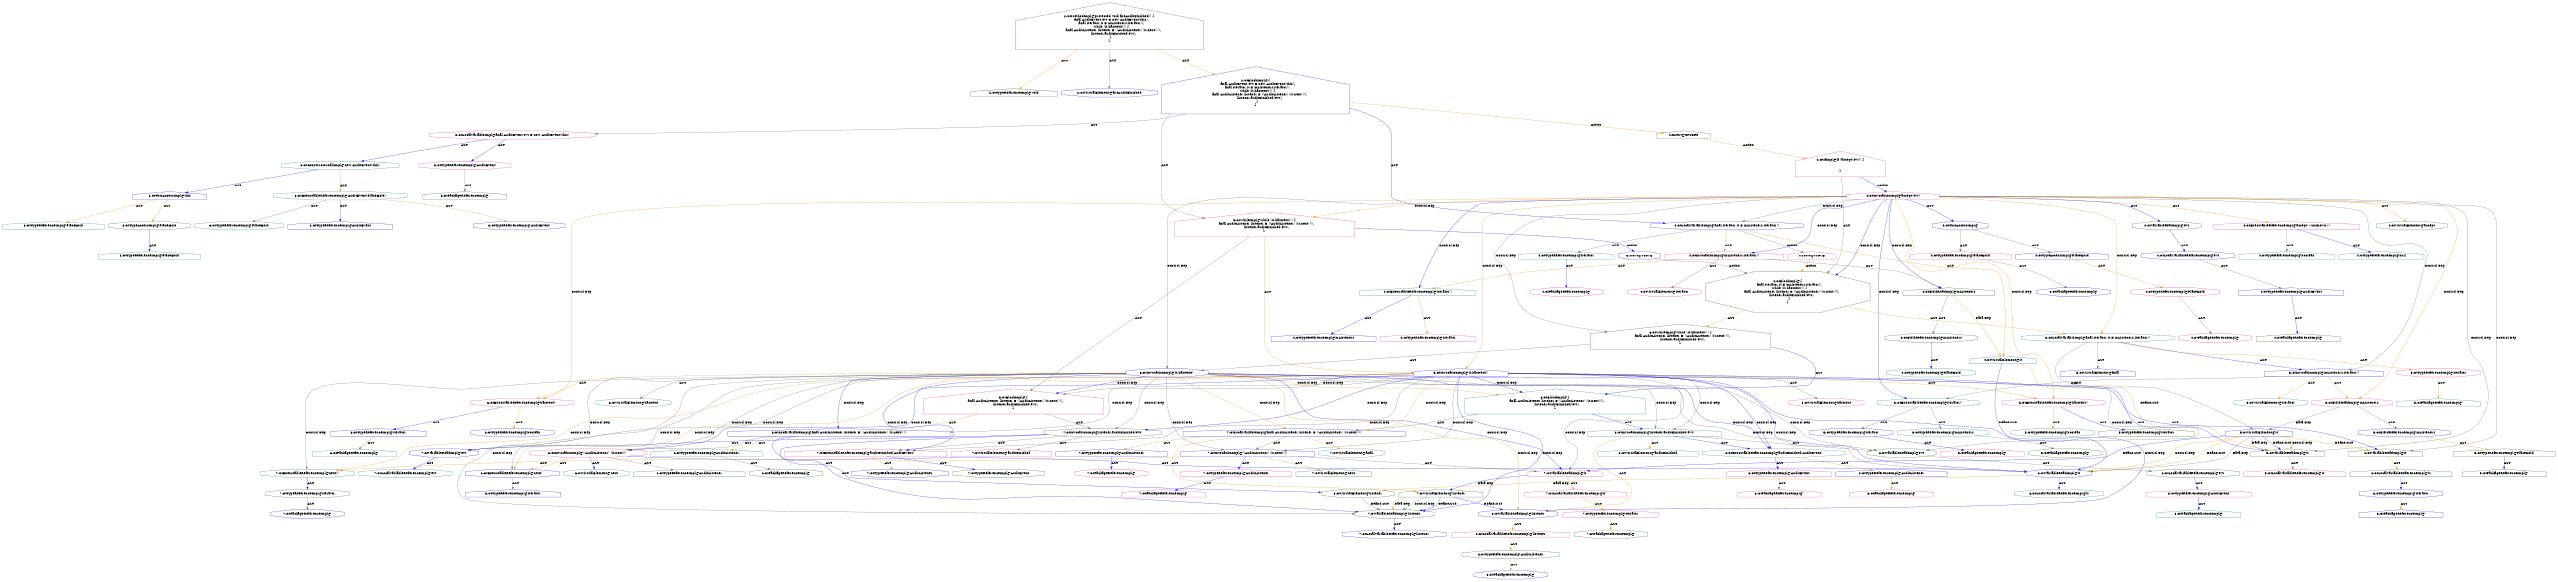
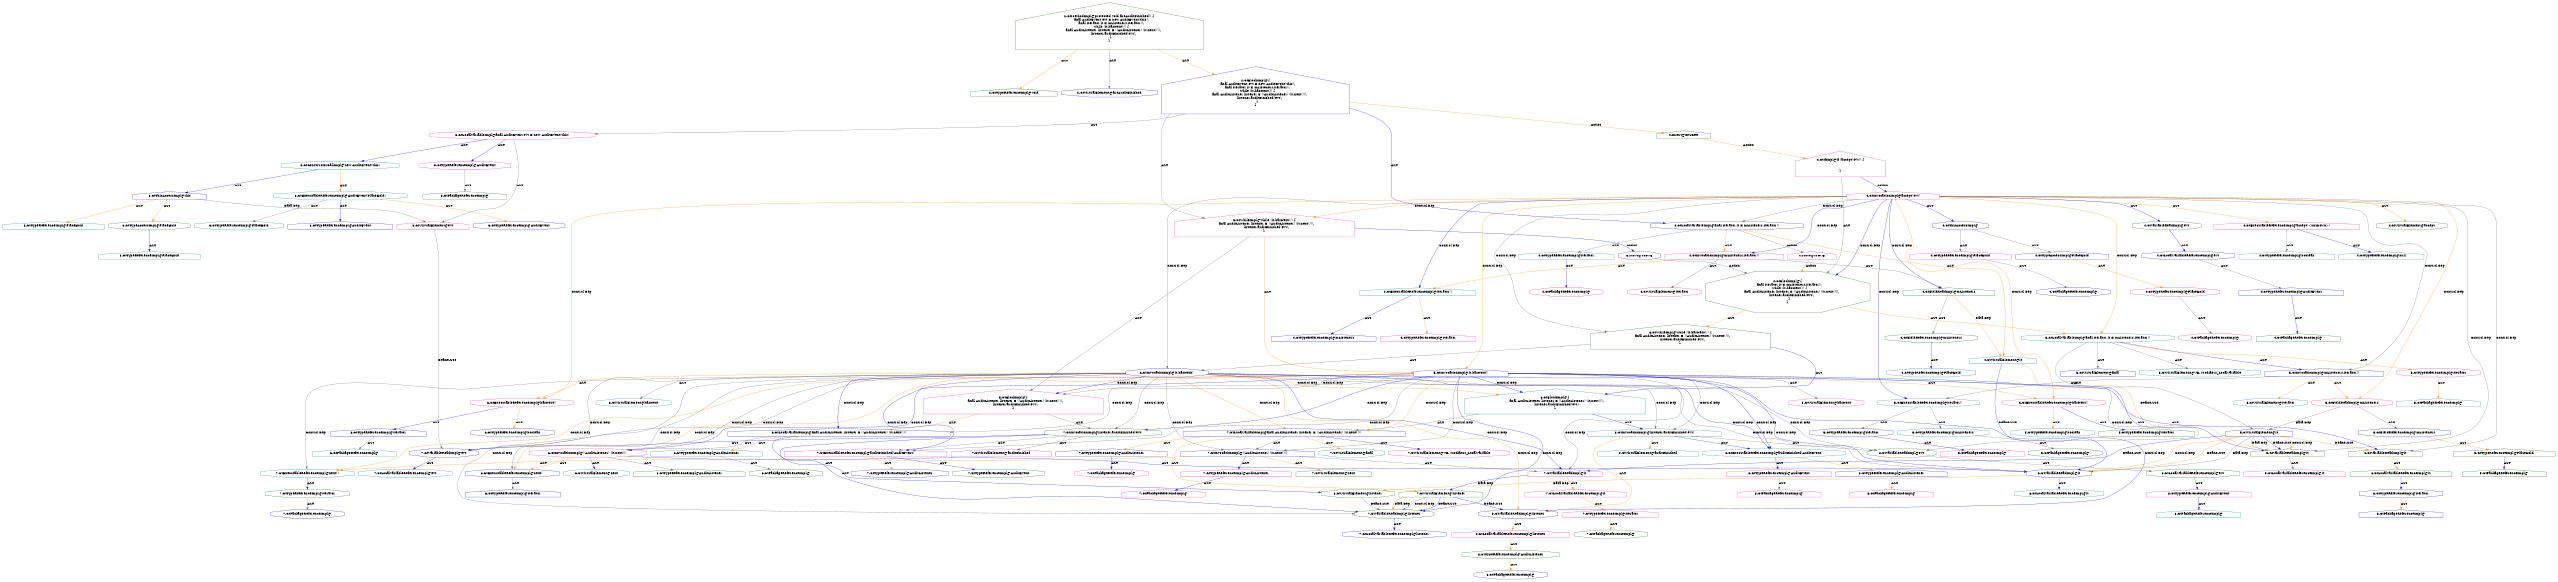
node "3:CtVirtualElement@evt": added
node "5:CtVirtualElement@VE: Modifiers_LocalVariable": added
node "7:CtVirtualElement@VE: Modifiers_LocalVariable": added
